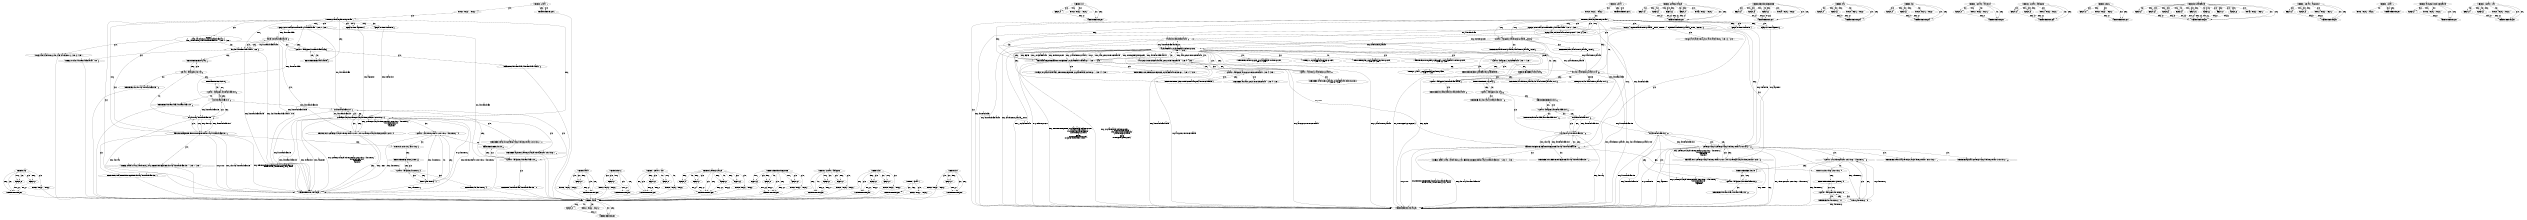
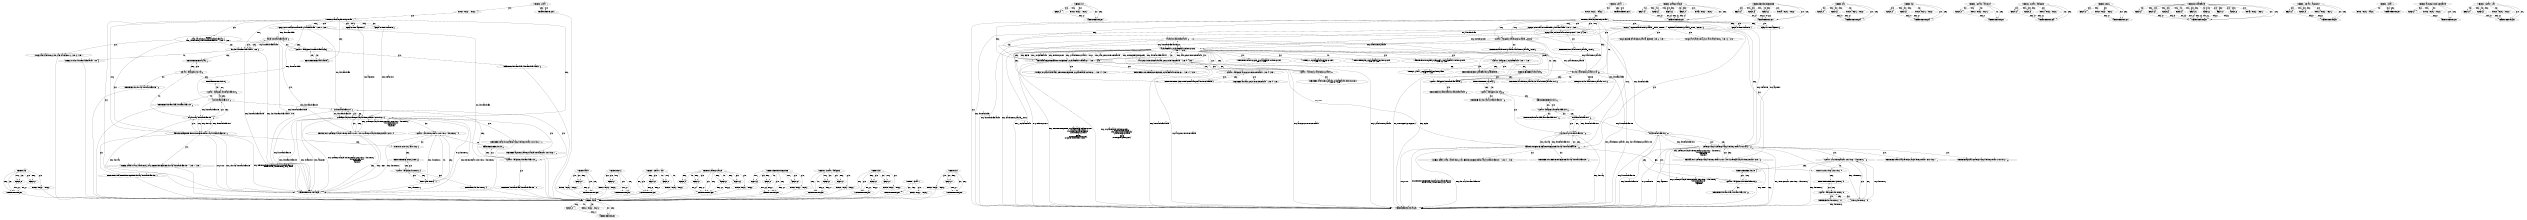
node "<(LOCAL,HANDLE shared_memory_handle: HANDLE)<SUB>6</SUB>>": added
edge "(<operator>.assignment,shared_memory_handle = NULL)" -> "(IDENTIFIER,NULL,shared_memory_handle = NULL)": now "<(PARAM,base::ProcessHandle renderer_process)<SUB>3</SUB>>" -> "(IDENTIFIER,NULL,shared_memory_handle = NULL)"
edge "(LITERAL,true,shm(bitstream_buffer.handle(), true))" -> "(shm,shm(bitstream_buffer.handle(), true))": reversed
